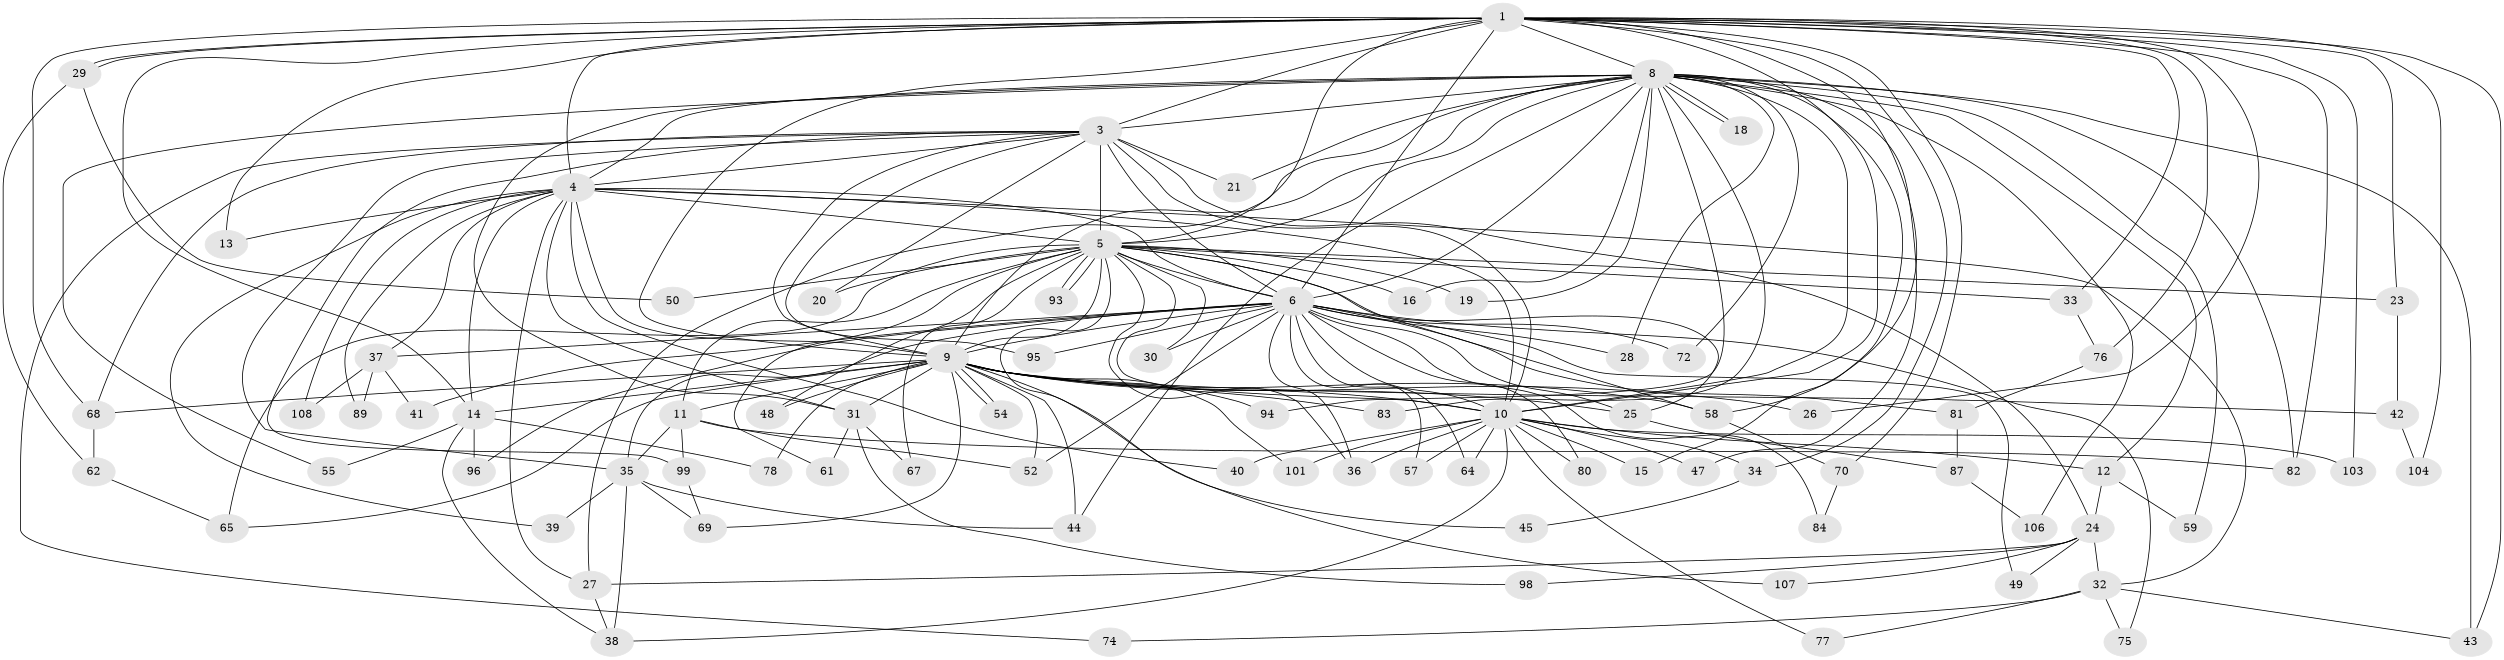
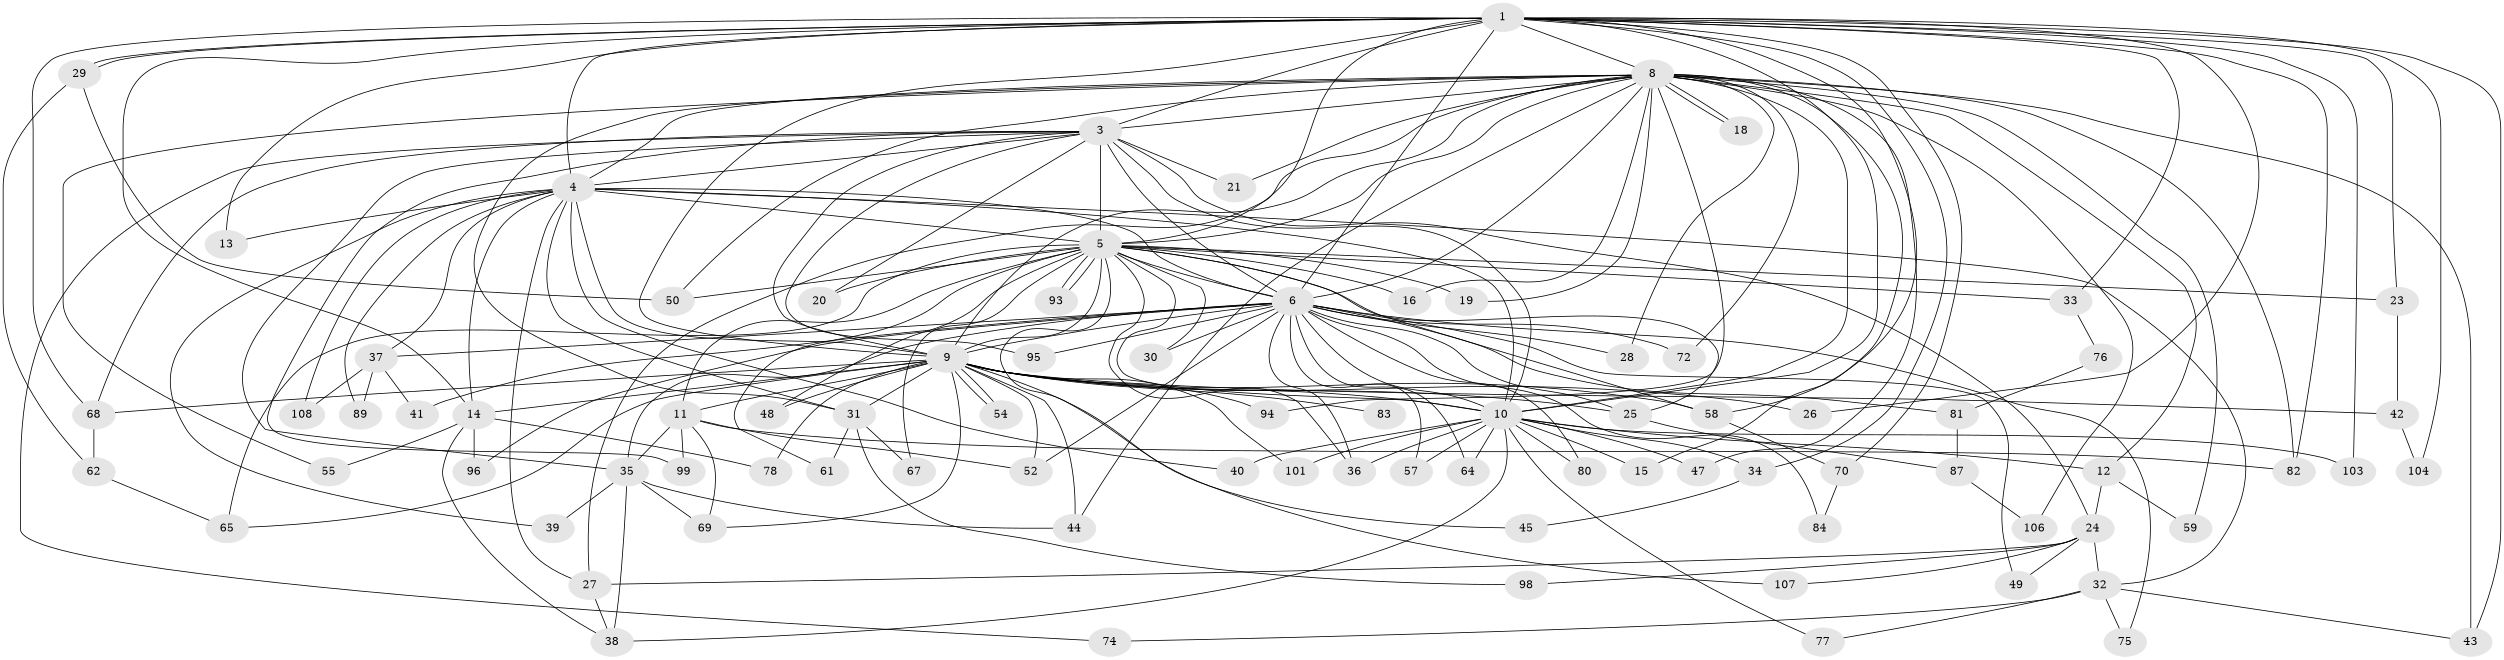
edge "1" -- "76": removed
edge "8" -- "83": now "8" -- "50"
edge "99" -- "69": now "11" -- "69"
